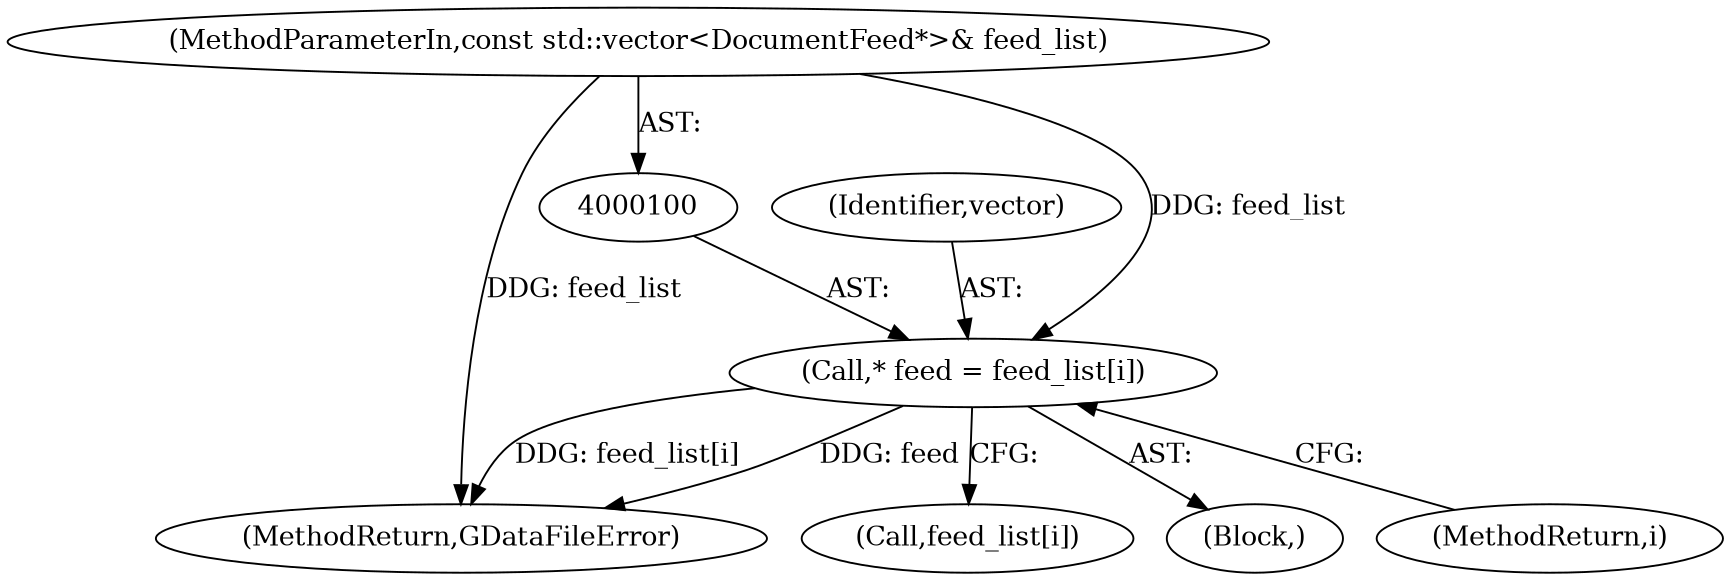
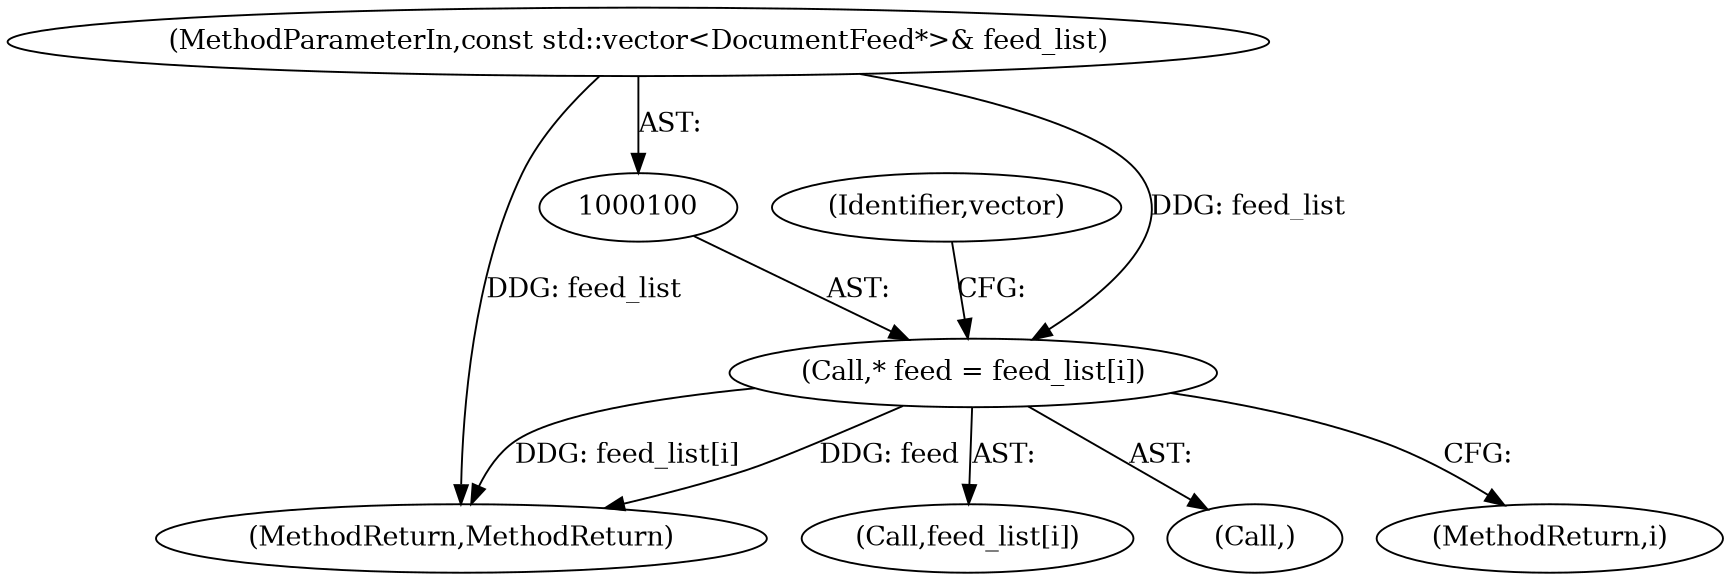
node "4000100": label "4000100" -> "1000100"
edge "(Identifier,vector)" -> "(Call,* feed = feed_list[i])": label "AST: " -> "CFG: "
edge "(Call,* feed = feed_list[i])" -> "(Call,feed_list[i])": label "CFG: " -> "AST: "
edge "(MethodReturn,i)" -> "(Call,* feed = feed_list[i])": reversed
node "(MethodReturn,GDataFileError)": label "(MethodReturn,GDataFileError)" -> "(MethodReturn,MethodReturn)"
node "(Block,)": label "(Block,)" -> "(Call,)"
